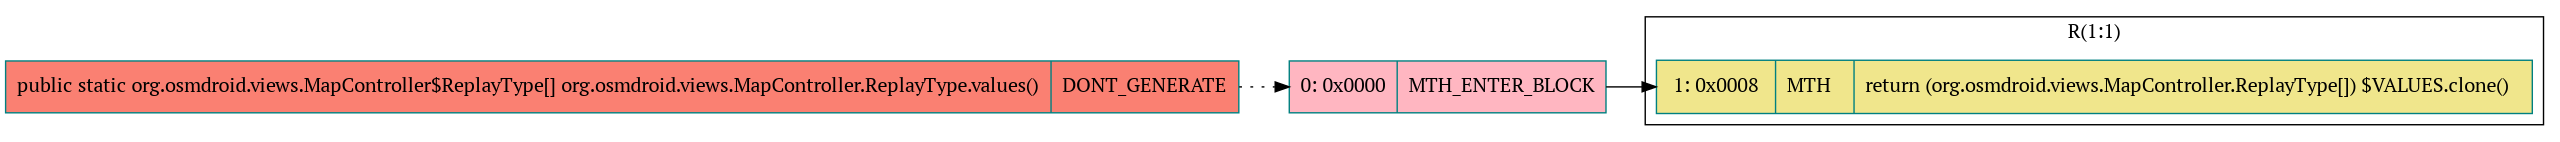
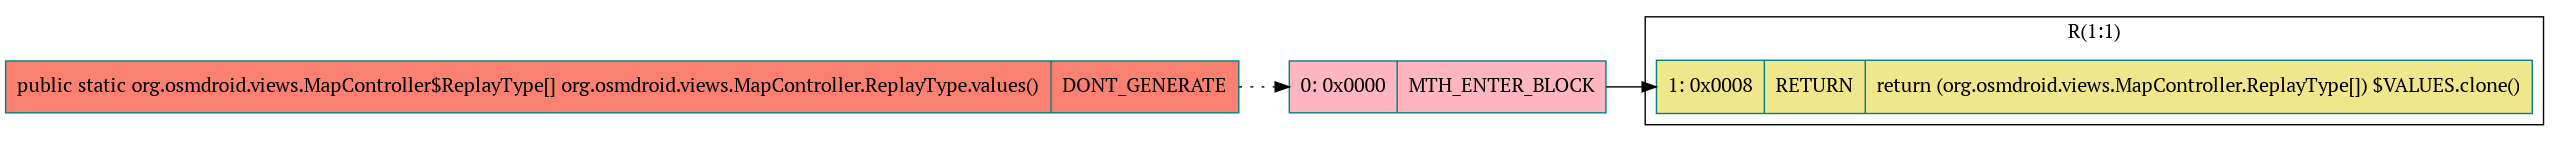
node "1: 0x0008": text "MTH" -> "RETURN"
